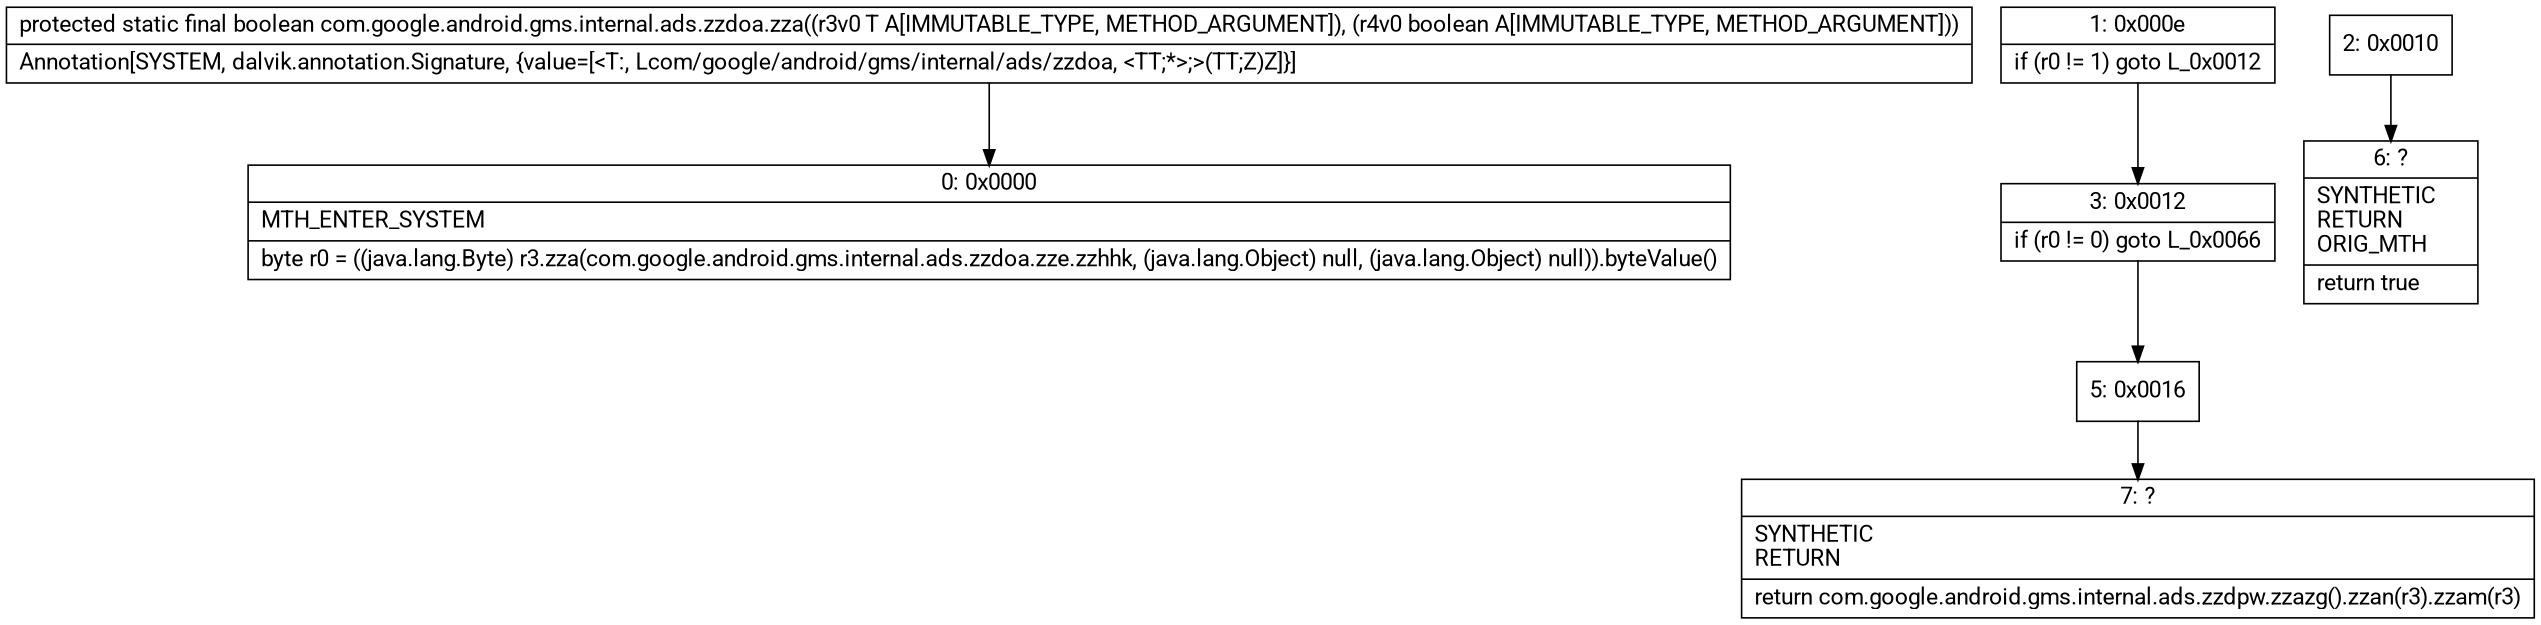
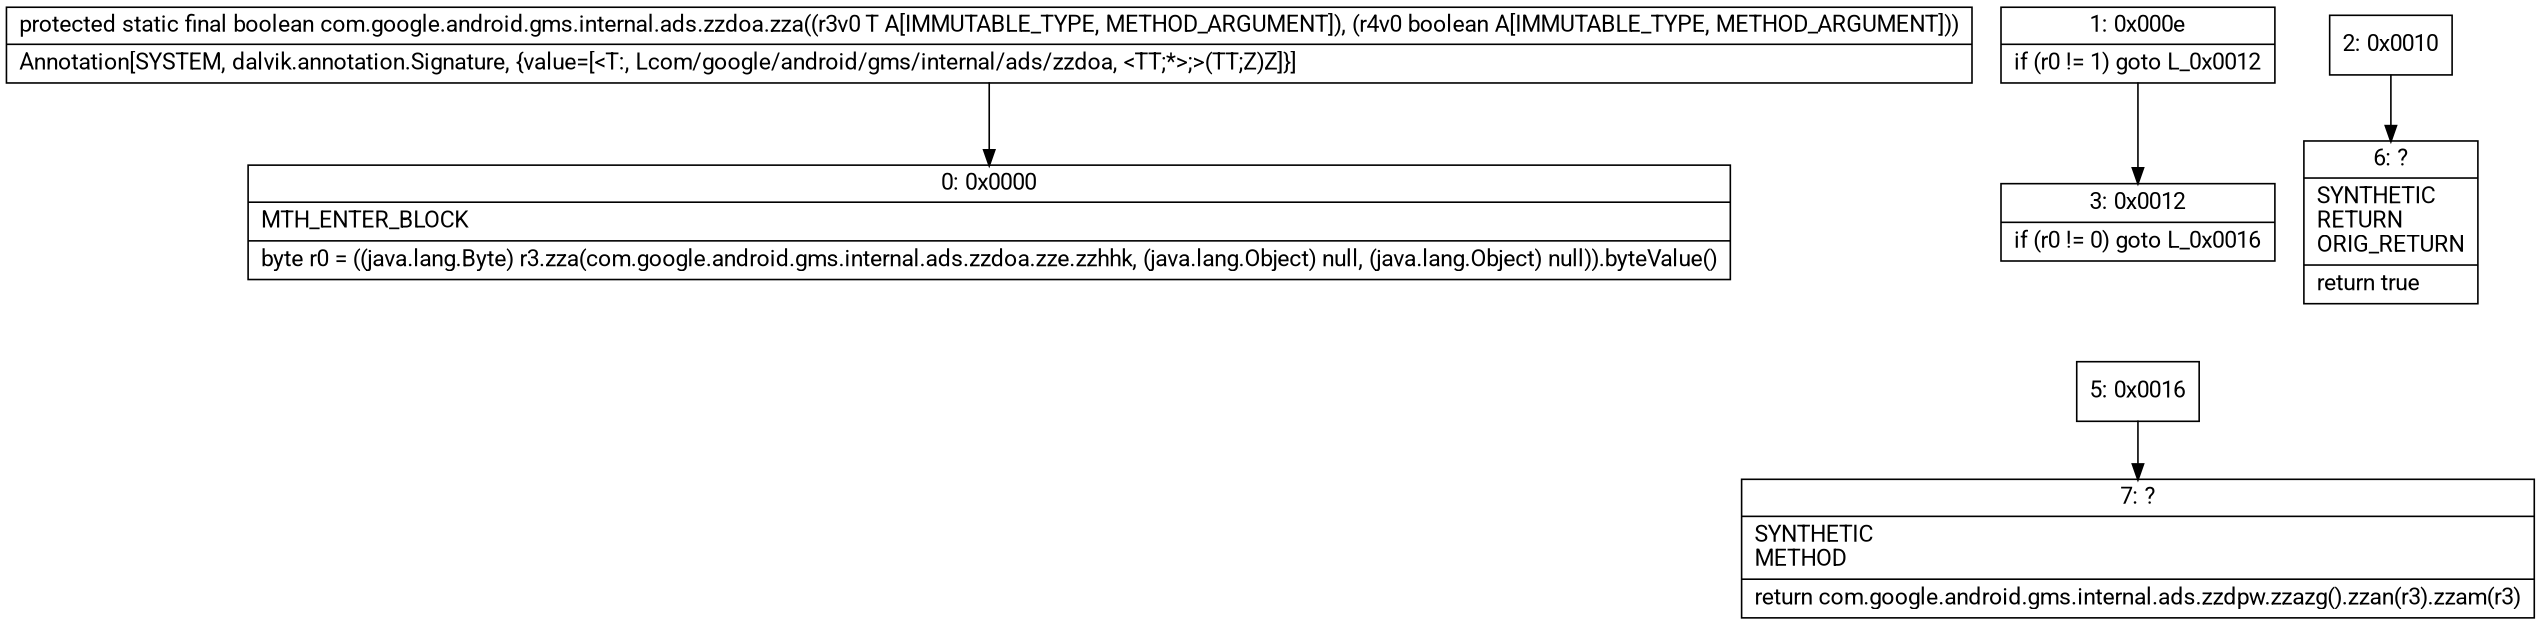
node "0: 0x0000": text "MTH_ENTER_SYSTEM" -> "MTH_ENTER_BLOCK"
node "3: 0x0012": text "if (r0 != 0) goto L_0x0066" -> "if (r0 != 0) goto L_0x0016"
node "6: ?": text "ORIG_MTH" -> "ORIG_RETURN"
edge "3: 0x0012" -> "5: 0x0016": removed
node "7: ?": text "RETURN" -> "METHOD"
